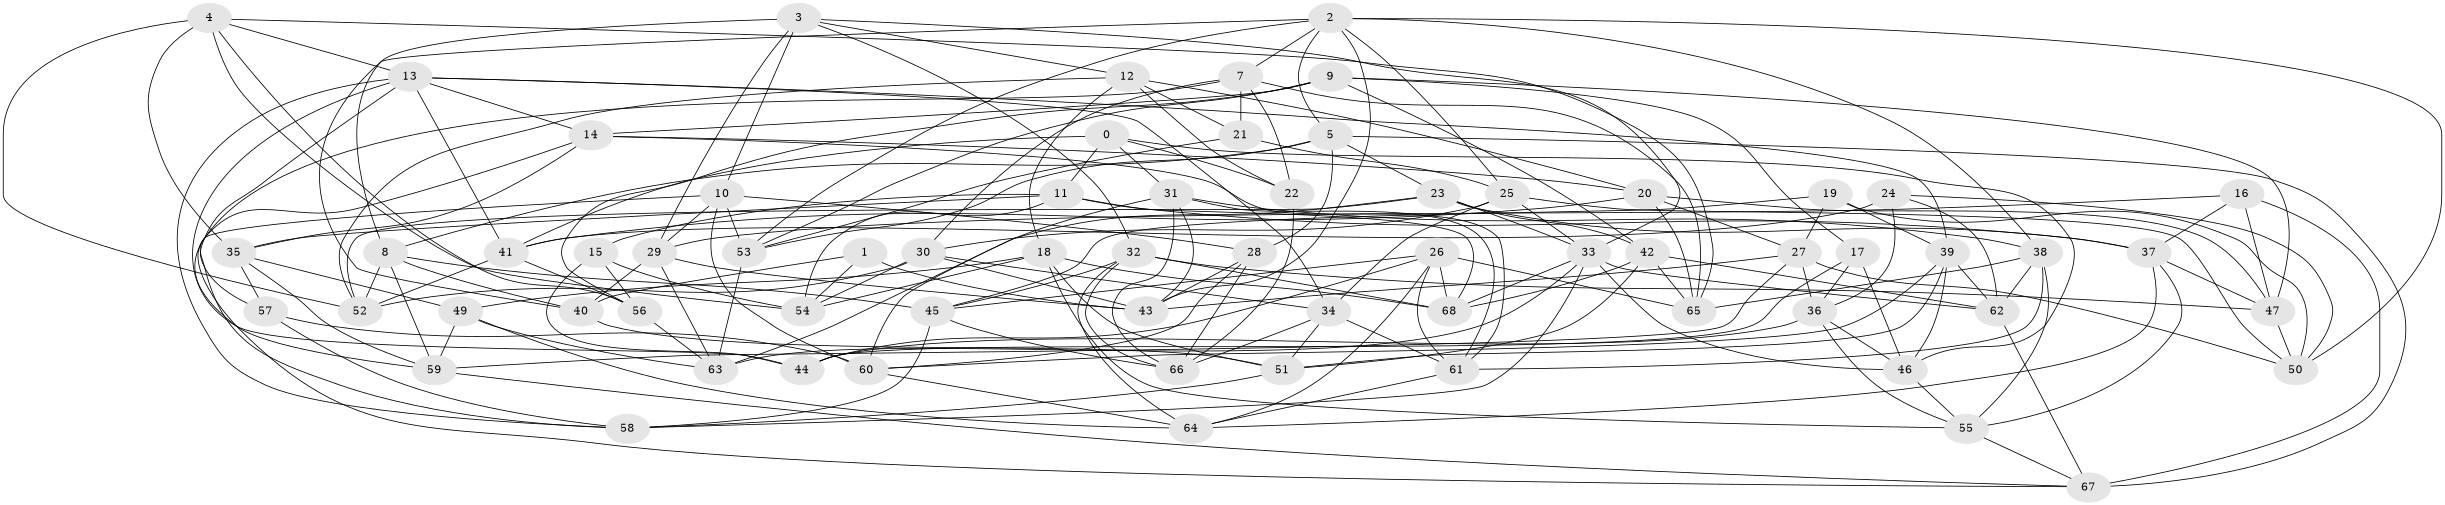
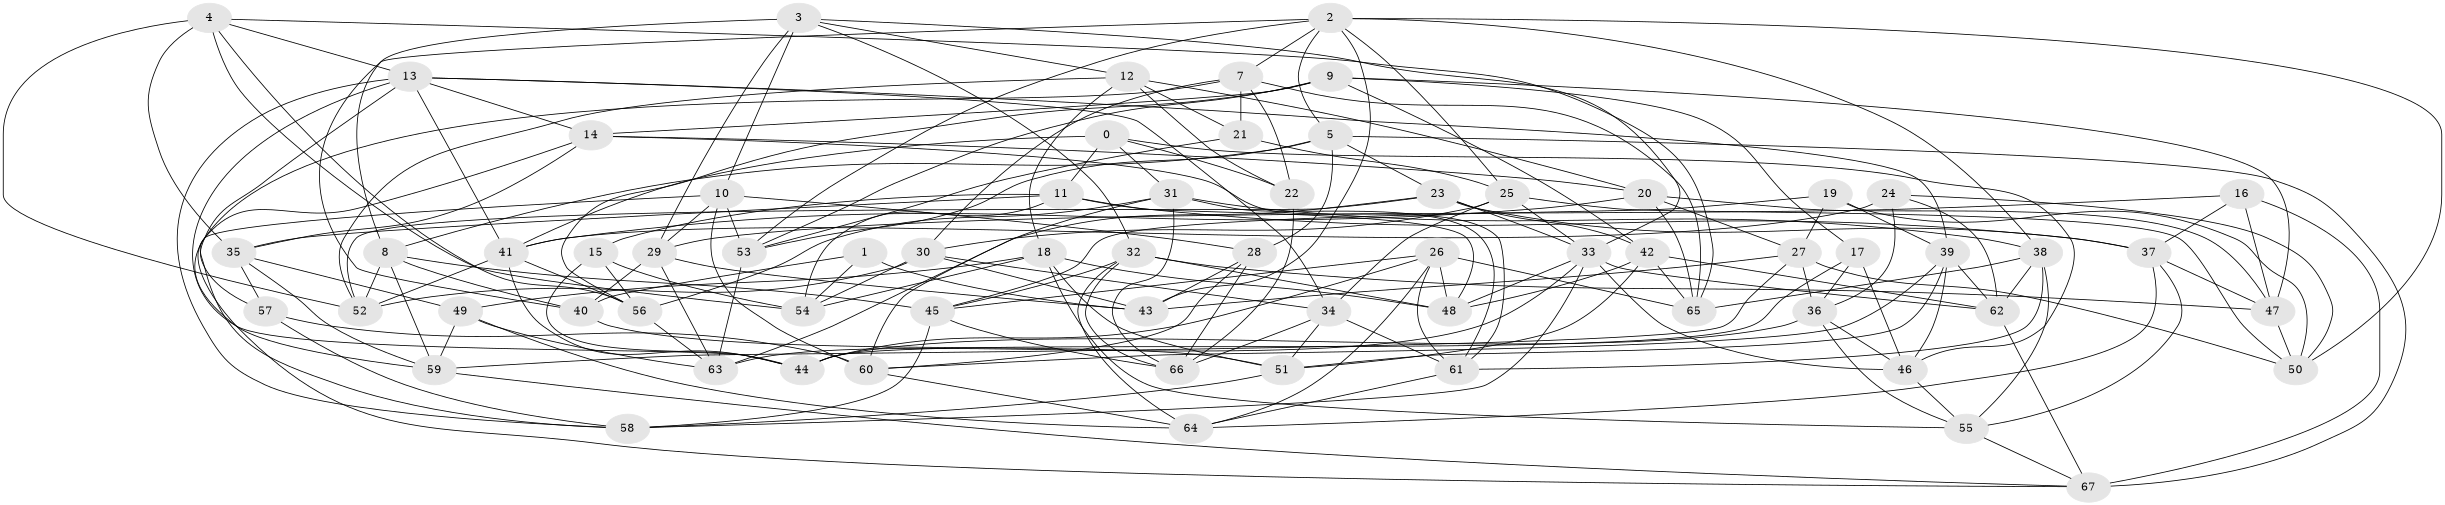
edge "31" -- "43": now "31" -- "56"
node "68": label "68" -> "48"
edge "41" -- "44": added
